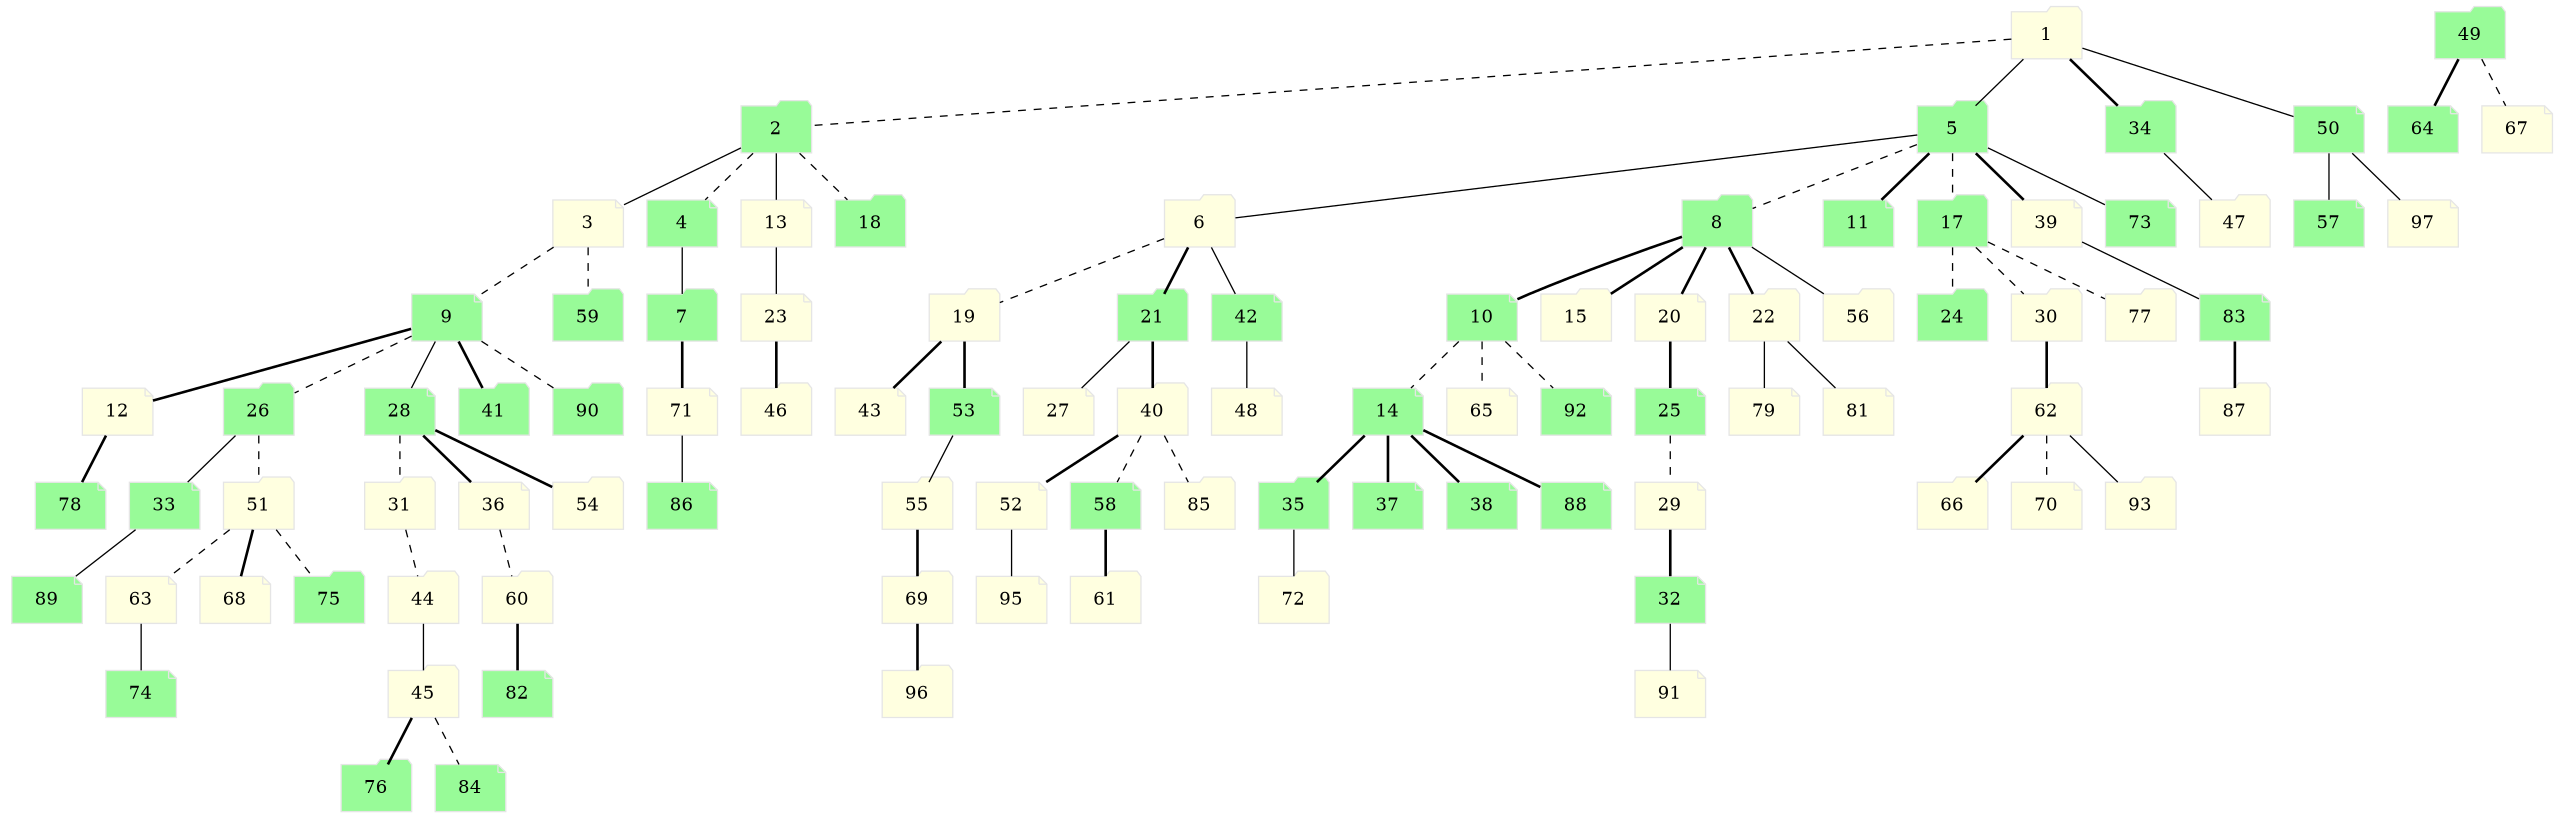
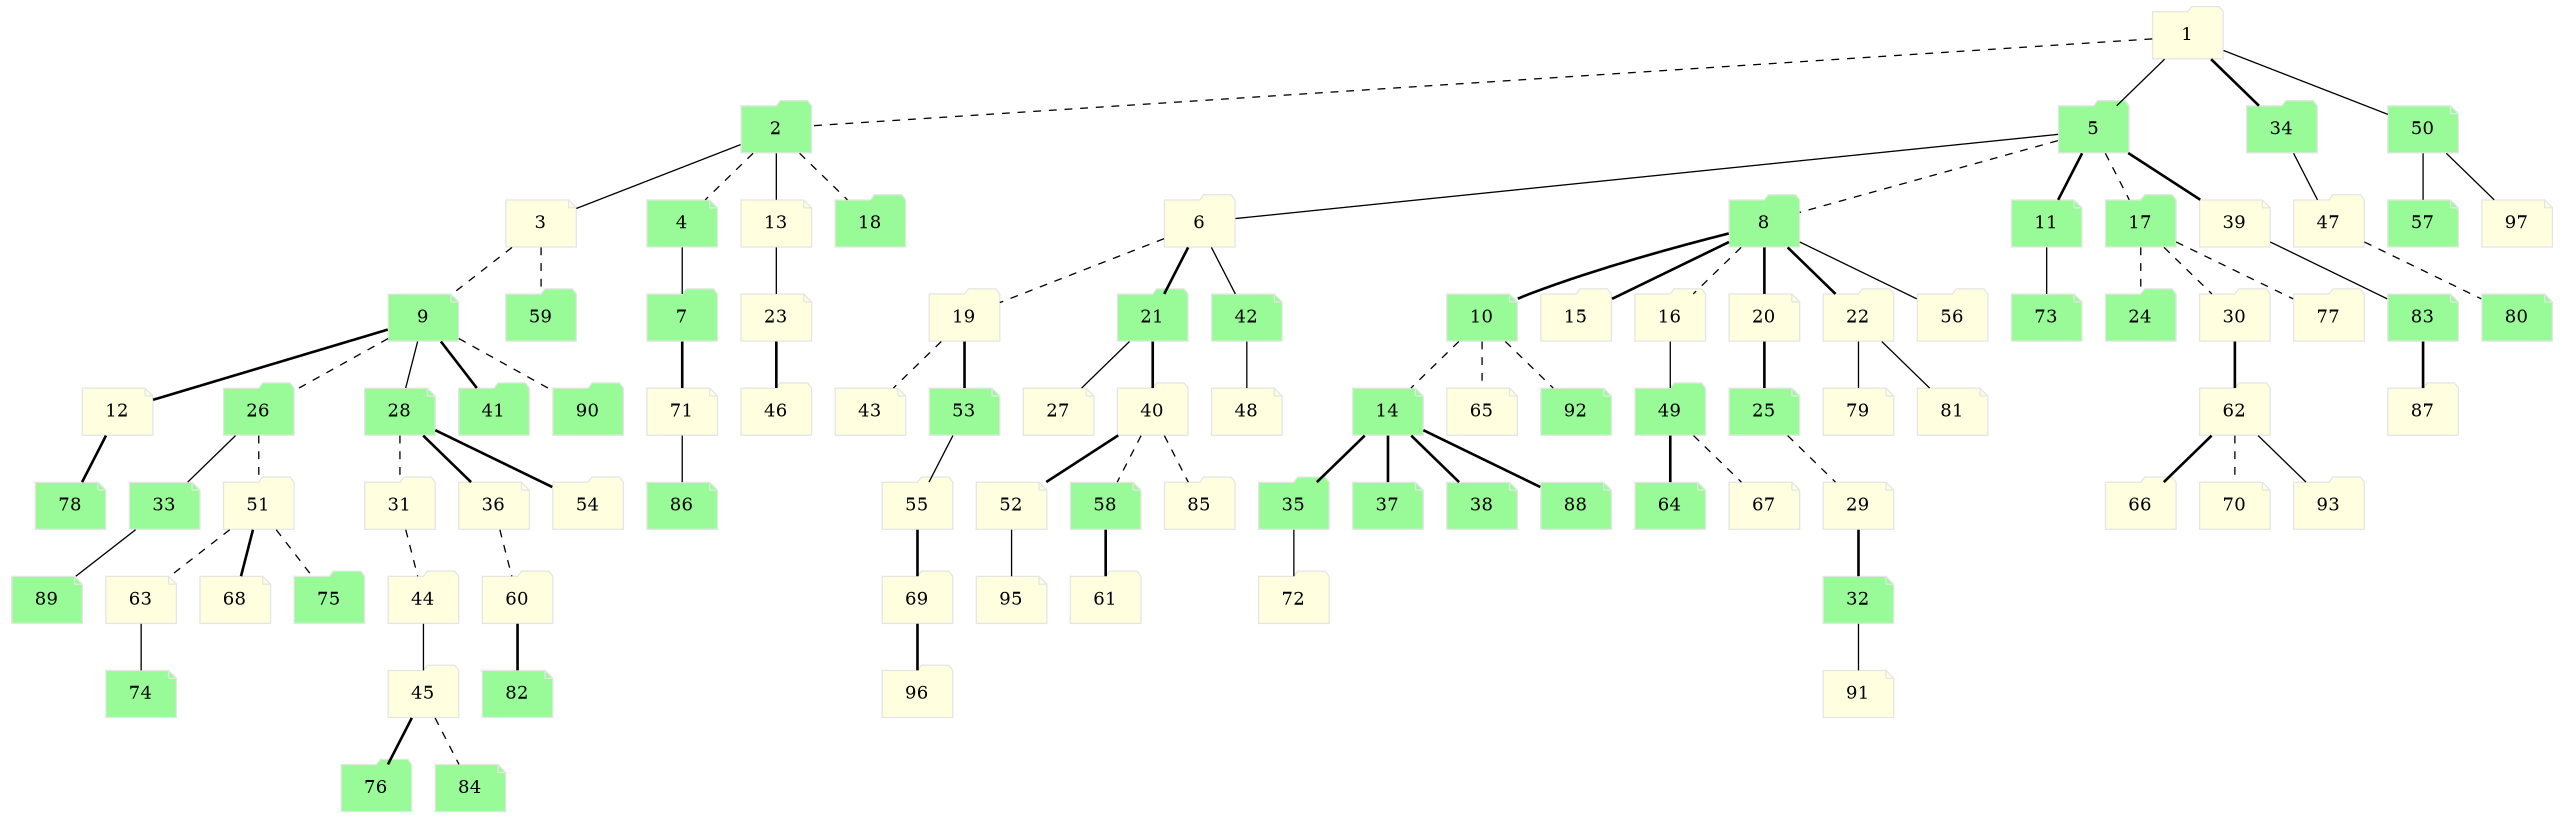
edge "5" -- "73": now "11" -- "73"
node "16": added
node "80": added
edge "19" -- "43": style bold -> dashed
